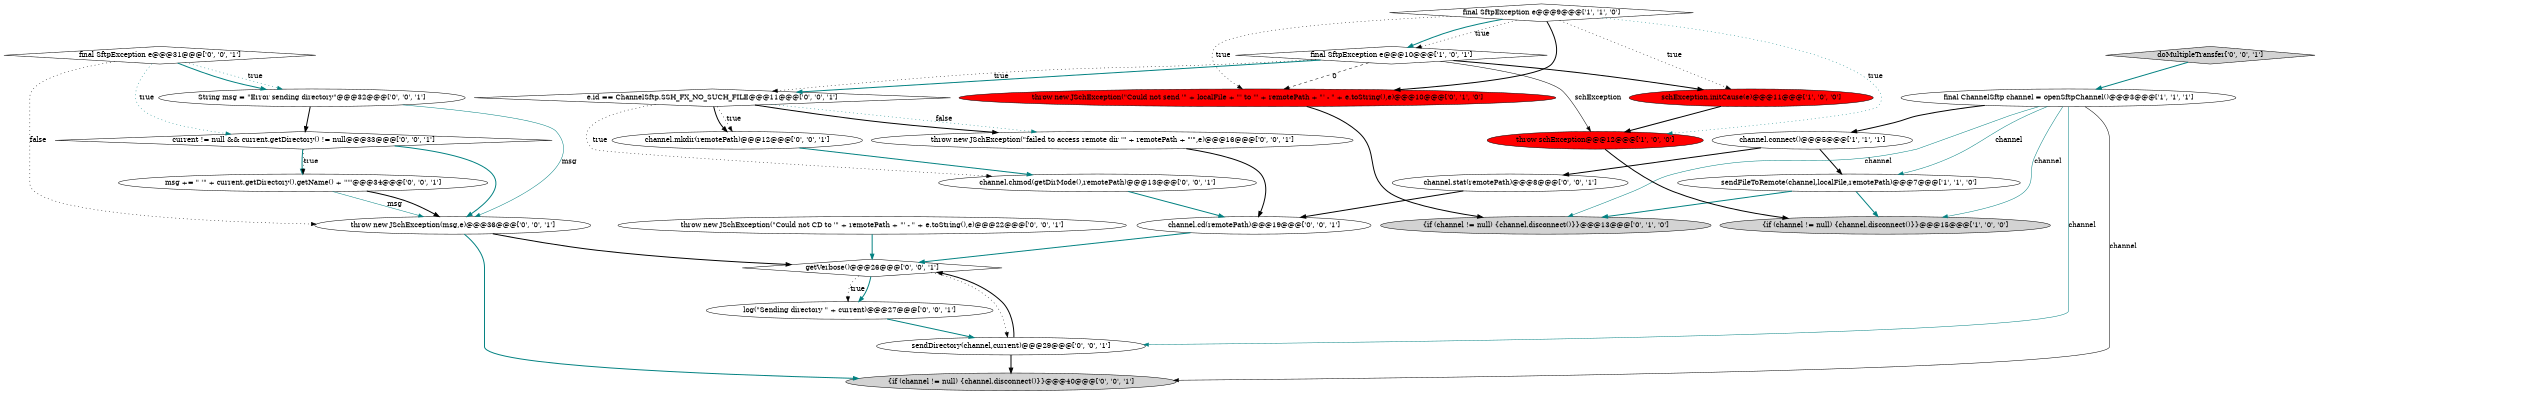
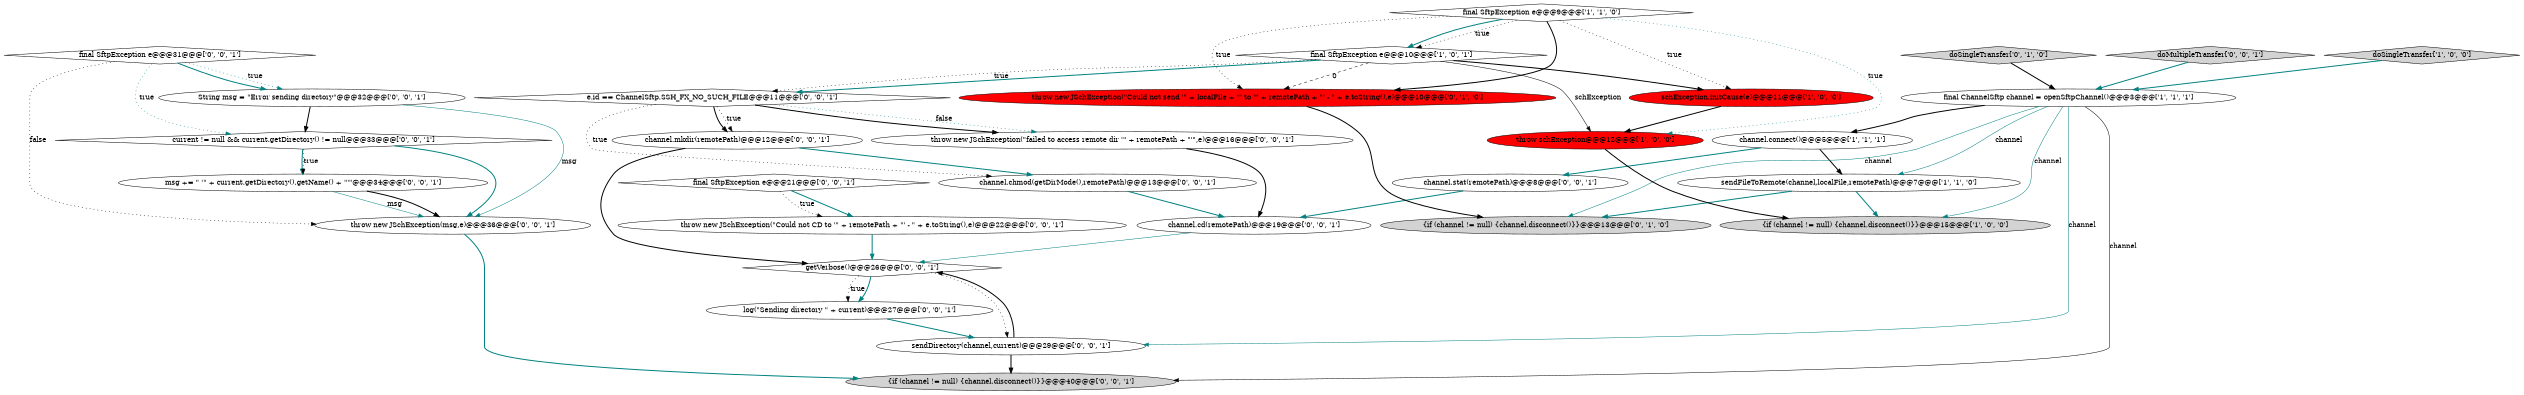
node "doSingleTransfer['0', '1', '0']": added
node "doSingleTransfer['1', '0', '0']": added
edge "channel.connect()@@@5@@@['1', '1', '1']" -> "channel.stat(remotePath)@@@8@@@['0', '0', '1']": color black -> teal
node "final SftpException e@@@21@@@['0', '0', '1']": added
edge "channel.stat(remotePath)@@@8@@@['0', '0', '1']" -> "channel.cd(remotePath)@@@19@@@['0', '0', '1']": color black -> teal
edge "channel.cd(remotePath)@@@19@@@['0', '0', '1']" -> "getVerbose()@@@26@@@['0', '0', '1']": style bold -> solid
edge "throw new JSchException(msg,e)@@@36@@@['0', '0', '1']" -> "getVerbose()@@@26@@@['0', '0', '1']": now "channel.mkdir(remotePath)@@@12@@@['0', '0', '1']" -> "getVerbose()@@@26@@@['0', '0', '1']"
